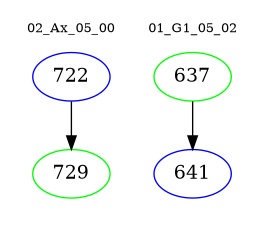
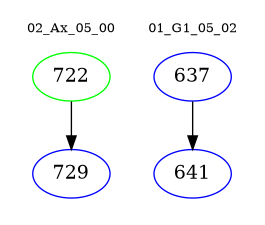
node "722": color blue -> green
node "637": color green -> blue
node "729": color green -> blue
